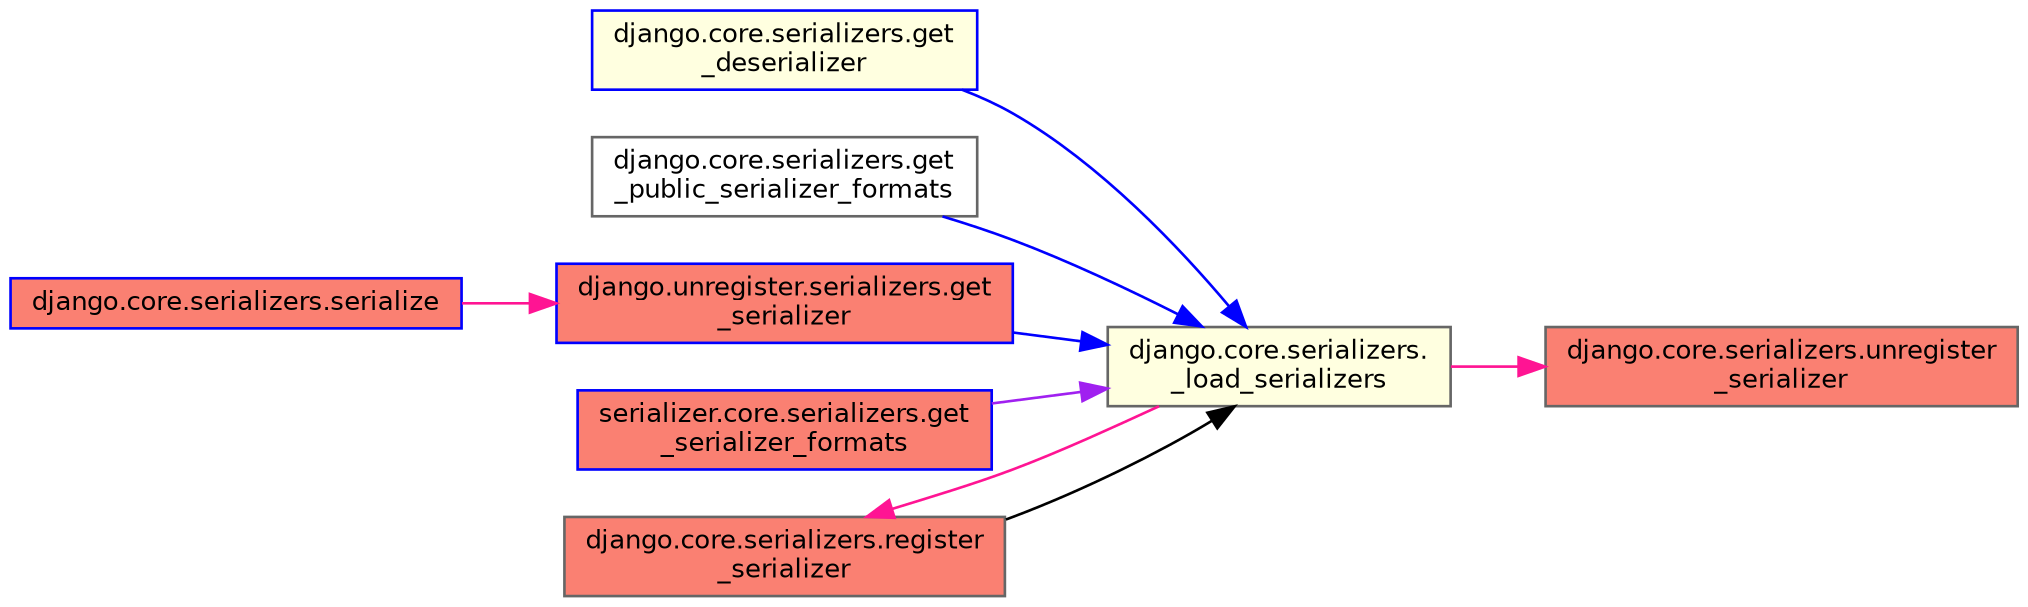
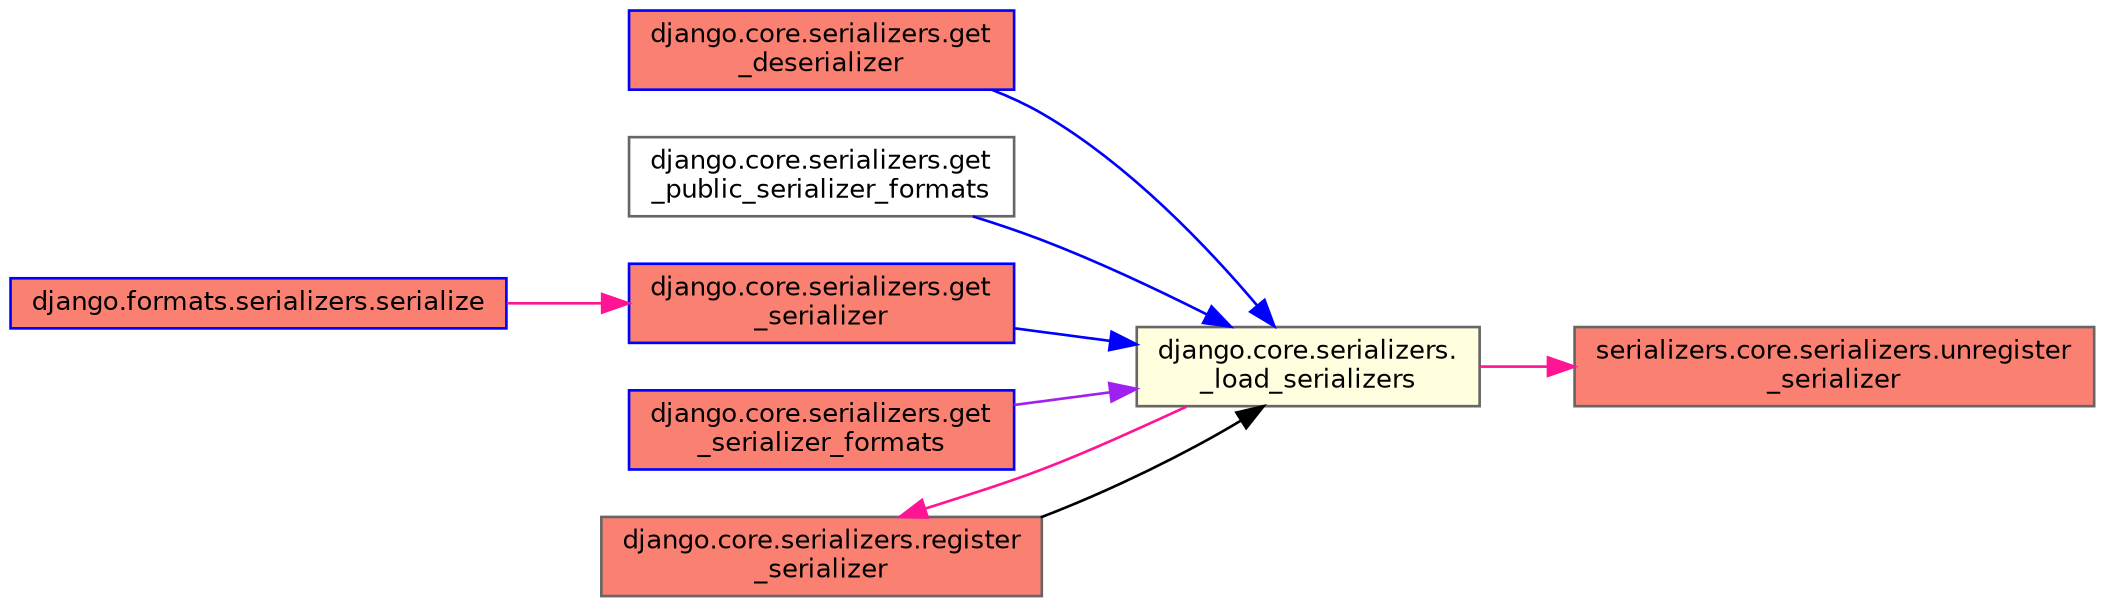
node "django.core.serializers.get _deserializer": fillcolor lightyellow -> salmon
node "django.core.serializers.serialize": label "django.core.serializers.serialize" -> "django.formats.serializers.serialize"
node "django.unregister.serializers.get _serializer": label "django.unregister.serializers.get _serializer" -> "django.core.serializers.get _serializer"
node "django.core.serializers.unregister _serializer": label "django.core.serializers.unregister _serializer" -> "serializers.core.serializers.unregister _serializer"
node "serializer.core.serializers.get _serializer_formats": label "serializer.core.serializers.get _serializer_formats" -> "django.core.serializers.get _serializer_formats"
